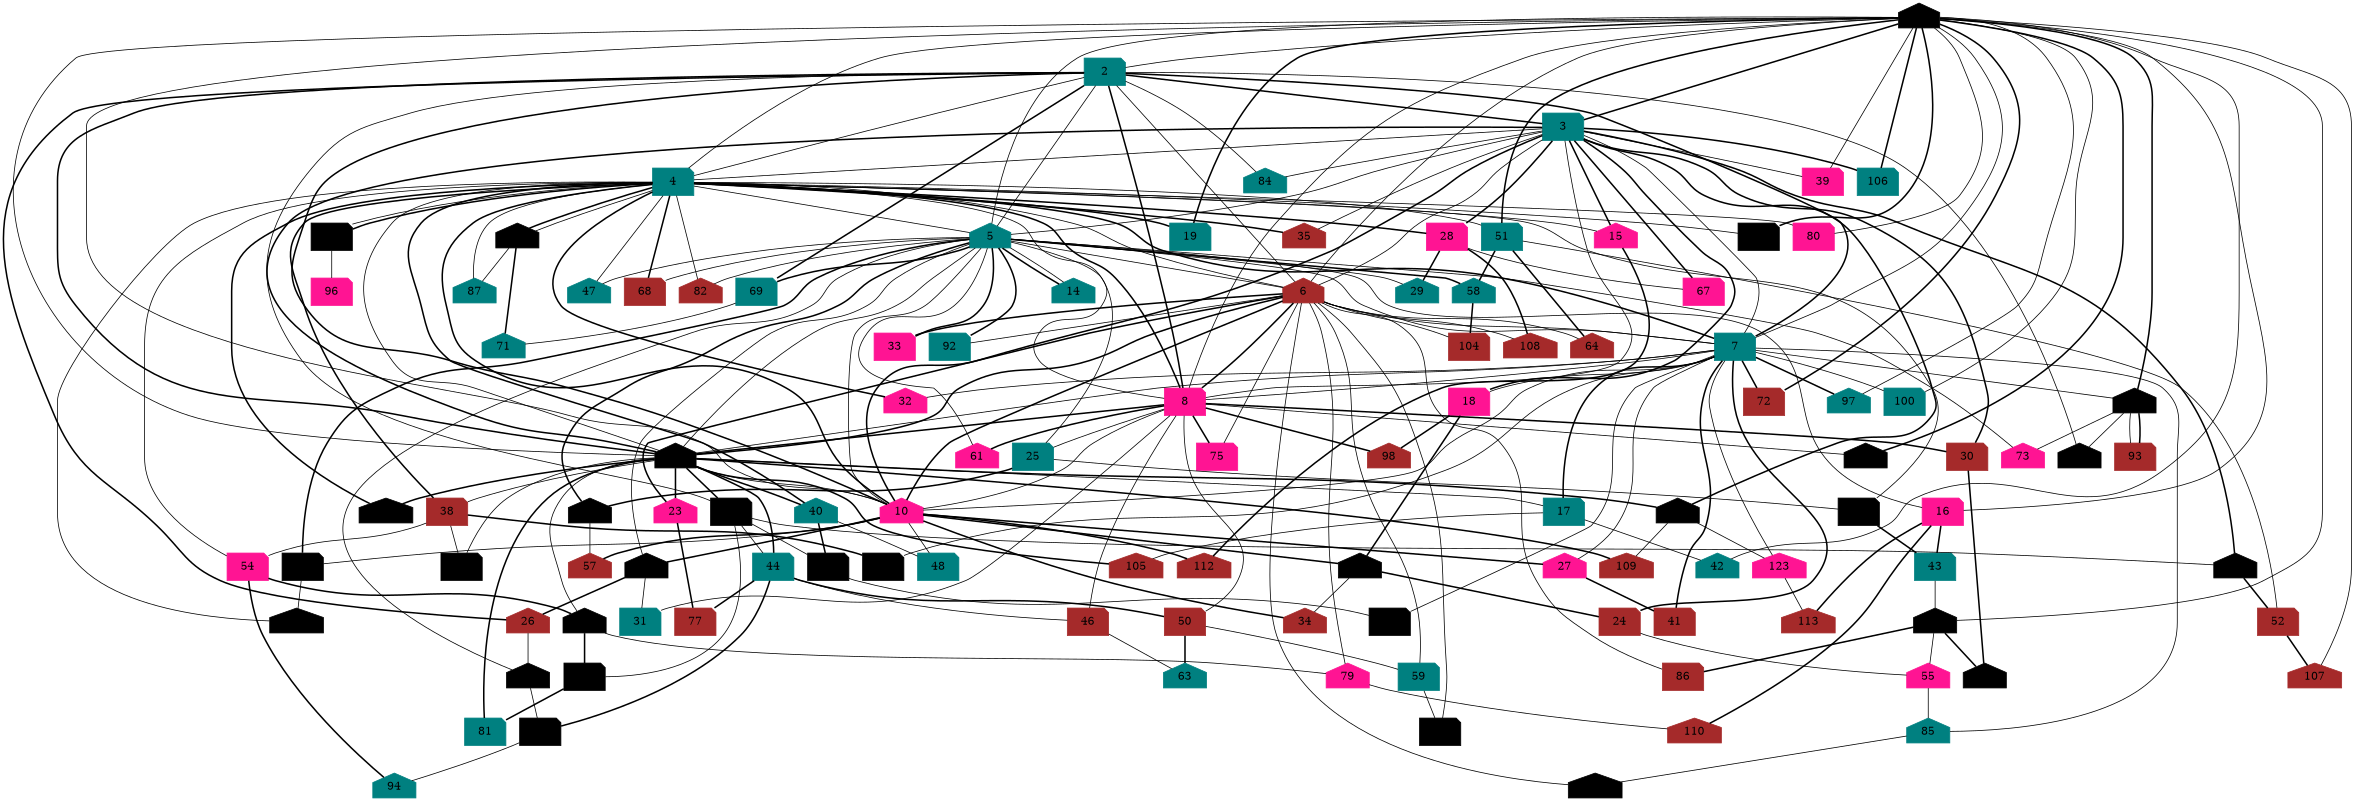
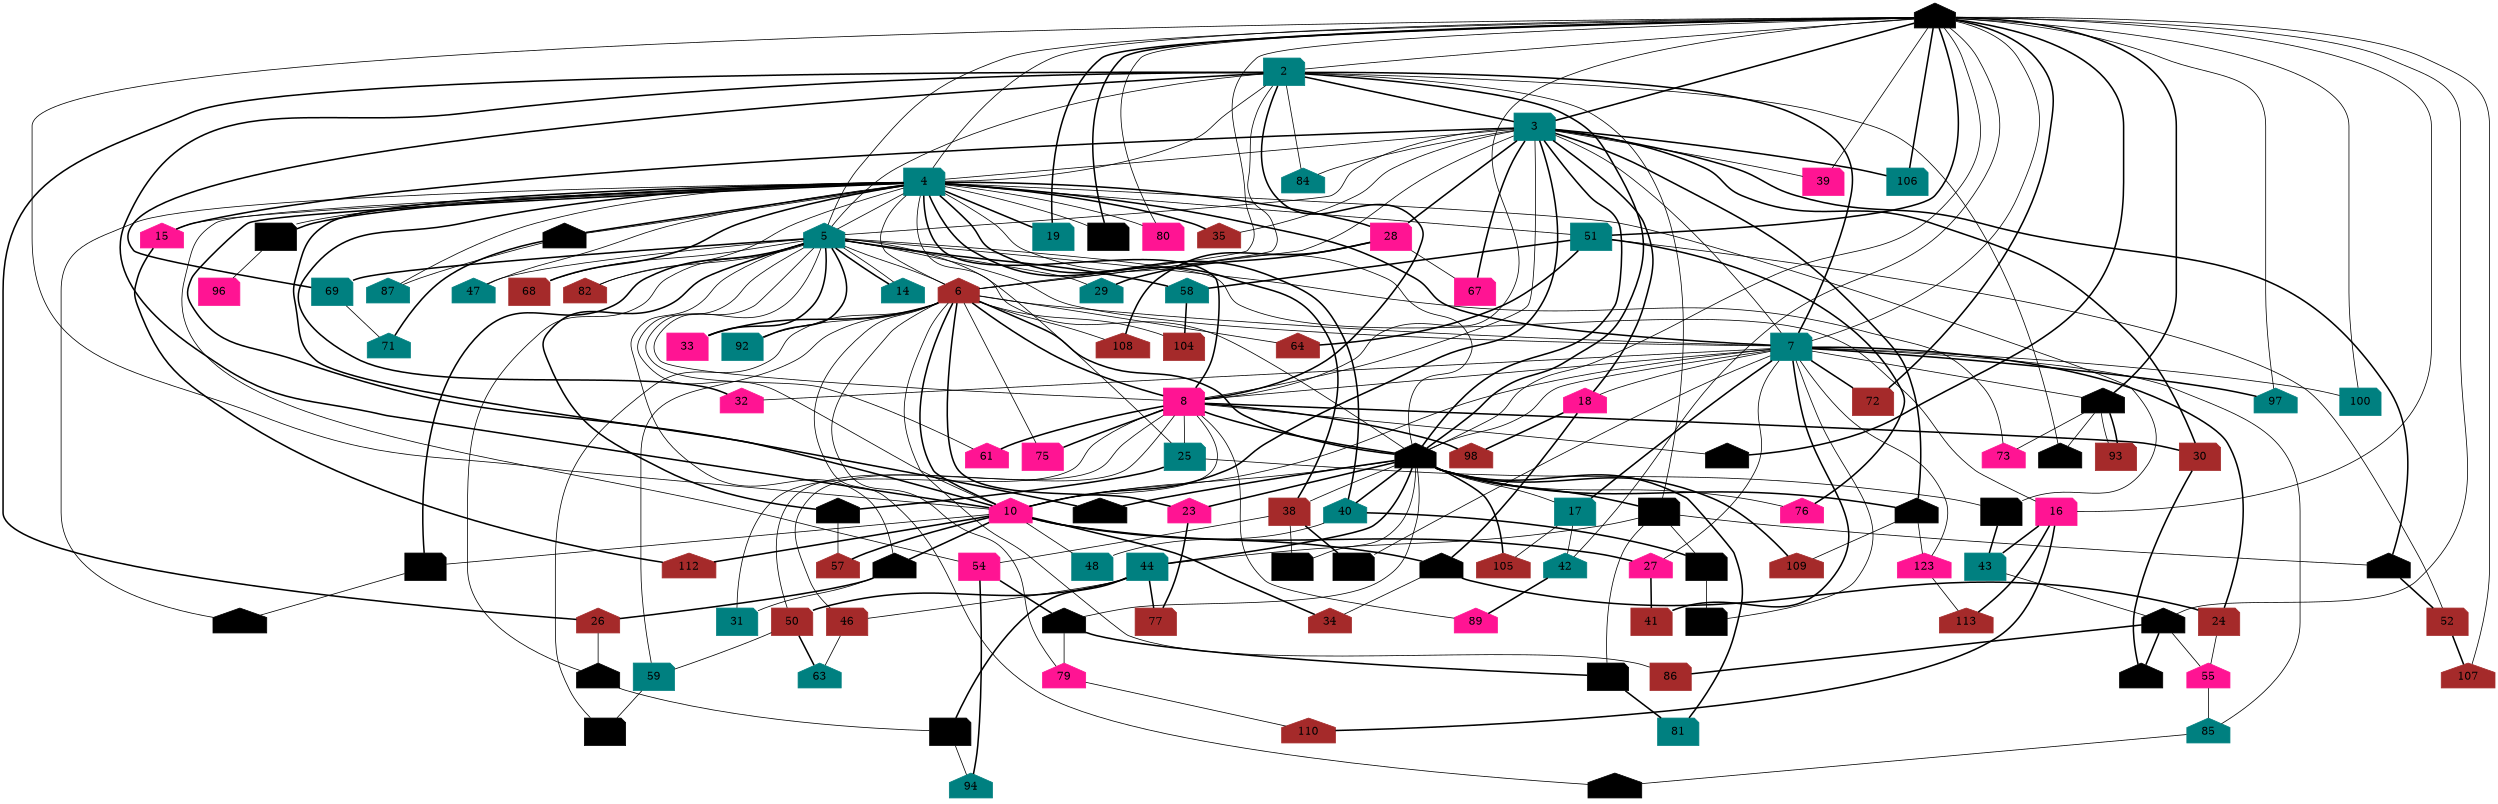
node "18": shape note -> house
node "76": added
node "89": added
